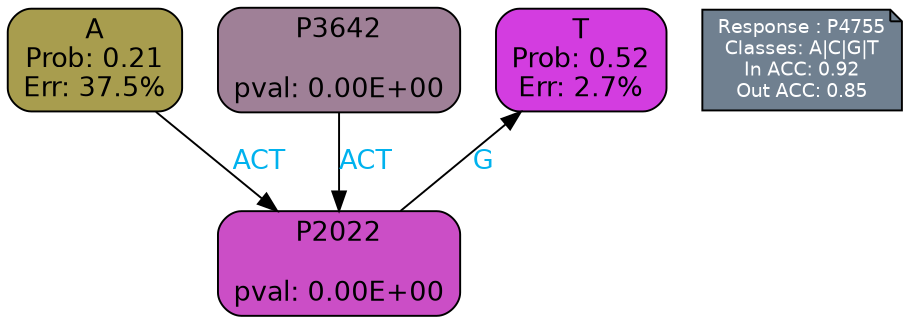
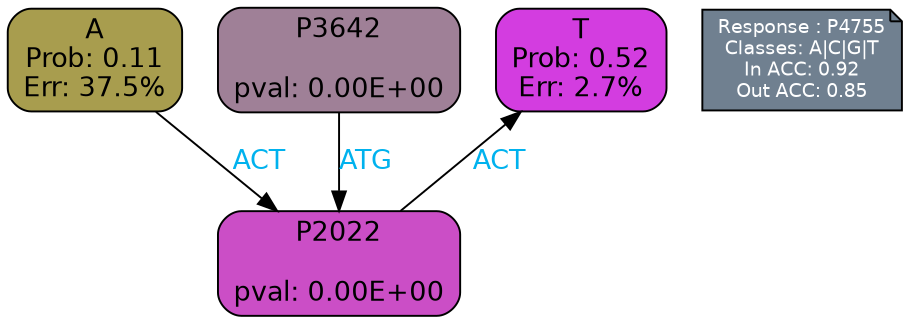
node "A Prob: 0.21 Err: 37.5%": label "A Prob: 0.21 Err: 37.5%" -> "A Prob: 0.11 Err: 37.5%"
edge "P3642 pval: 0.00E+00" -> "P2022 pval: 0.00E+00": label "ACT" -> "ATG"
edge "P2022 pval: 0.00E+00" -> "T Prob: 0.52 Err: 2.7%": label "G" -> "ACT"
